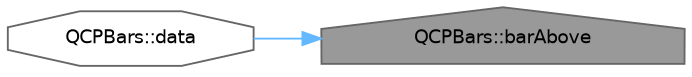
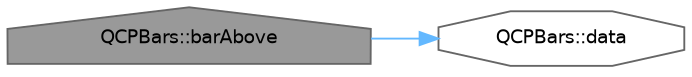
edge "QCPBars::data" -> "QCPBars::barAbove": reversed
